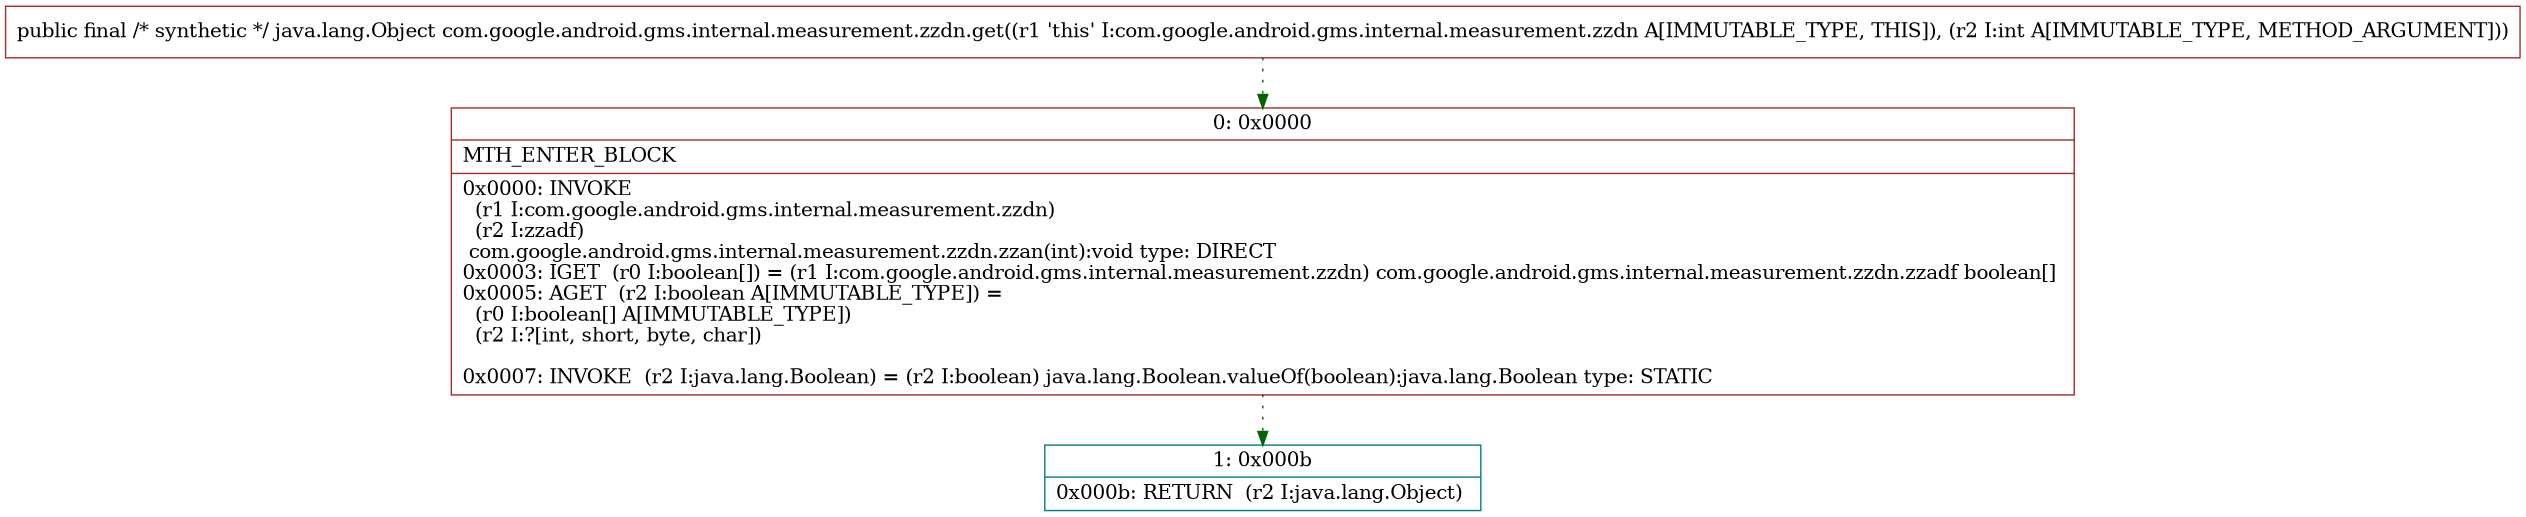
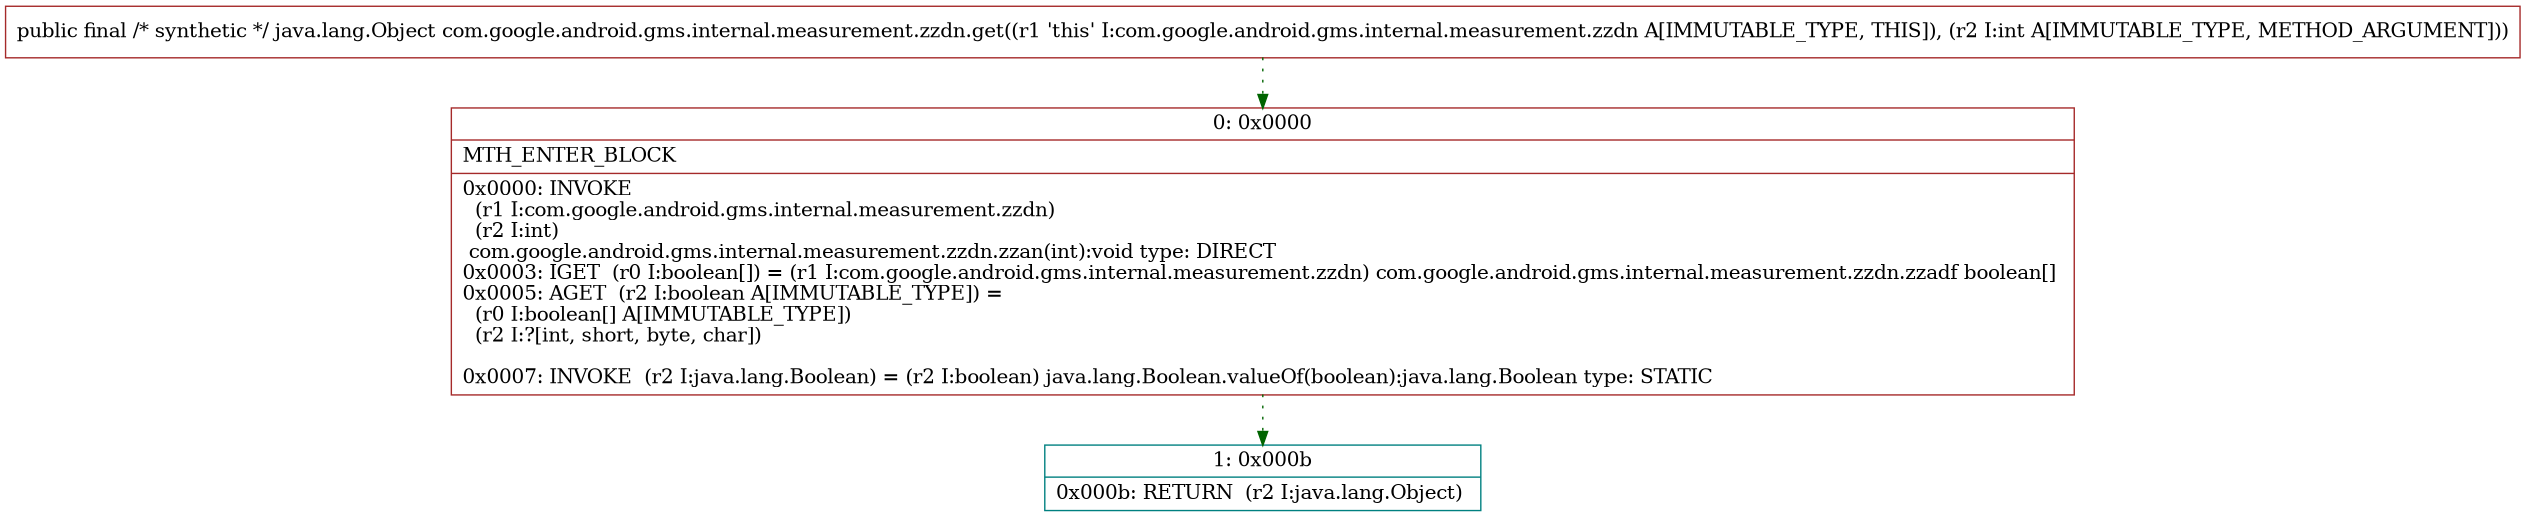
node "0: 0x0000": text "(r2 I:zzadf)" -> "(r2 I:int)"
